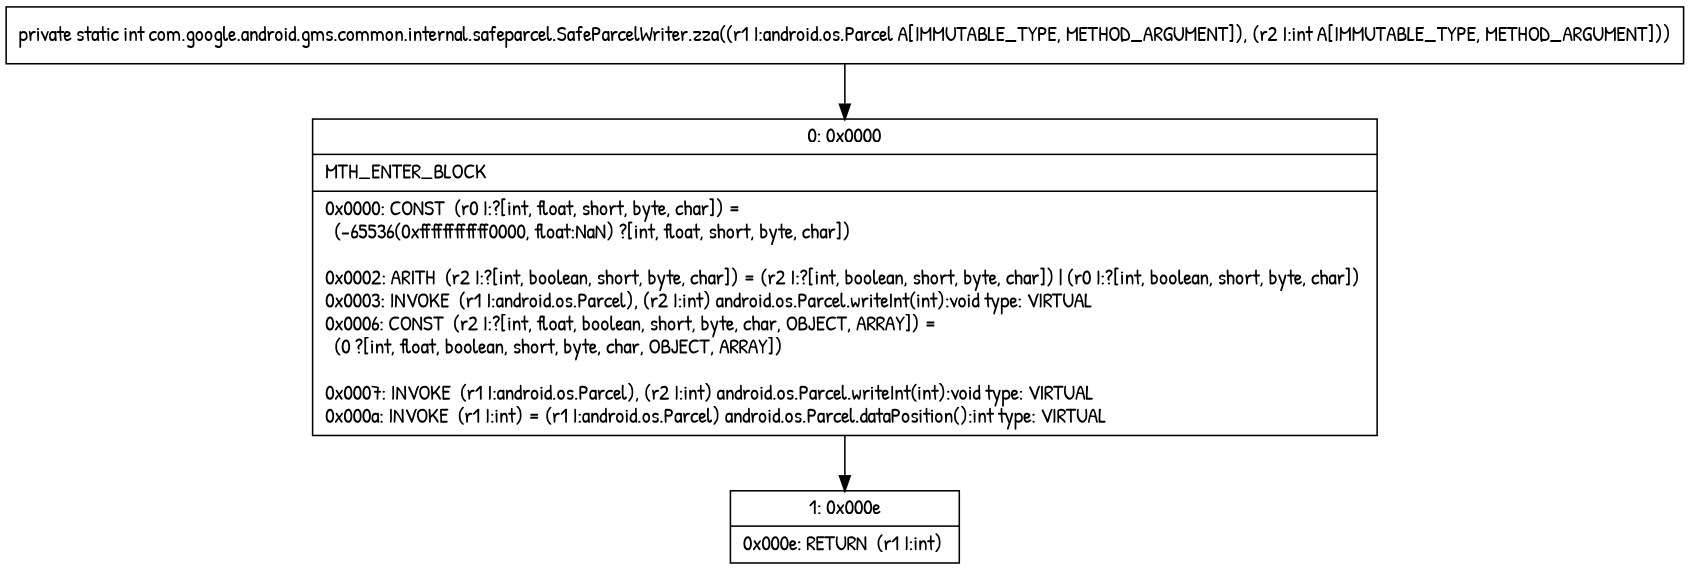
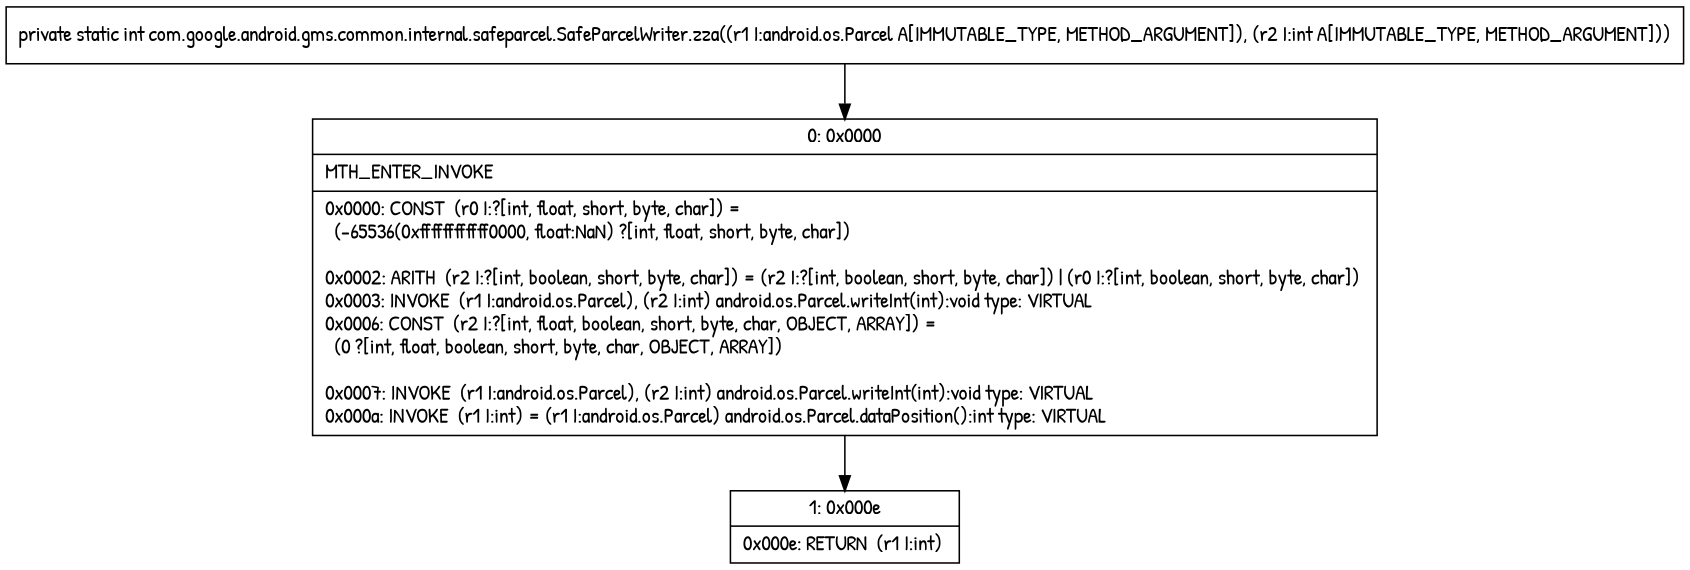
node "0: 0x0000": text "MTH_ENTER_BLOCK" -> "MTH_ENTER_INVOKE"
